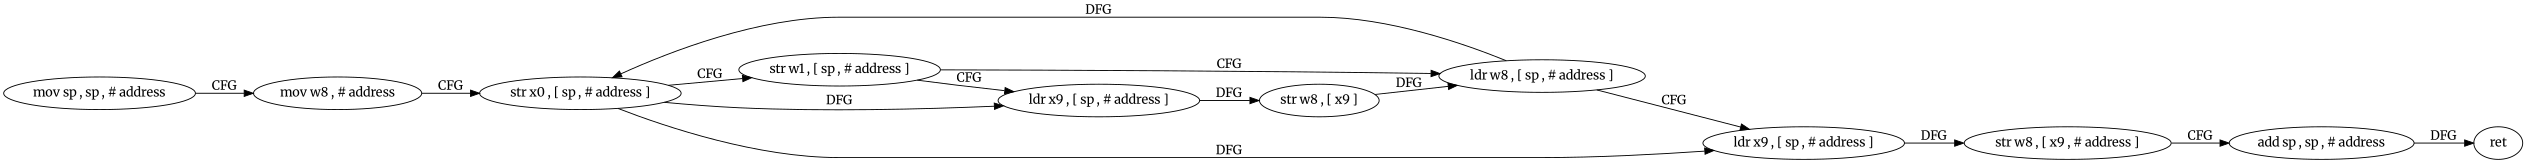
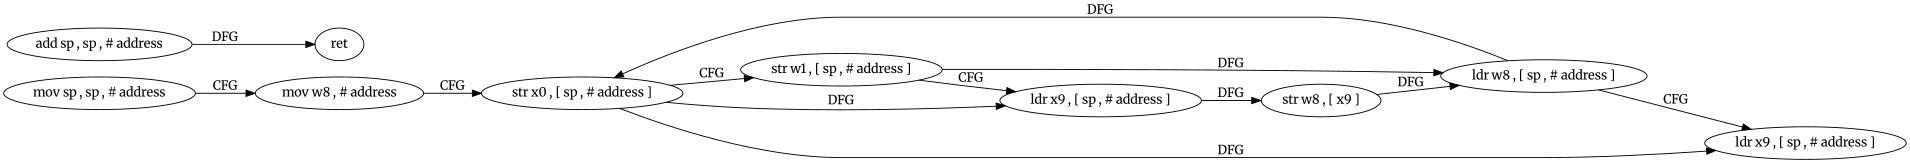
edge "str w1 , [ sp , # address ]" -> "ldr w8 , [ sp , # address ]": label "CFG" -> "DFG"
node "str w8 , [ x9 , # address ]": removed
